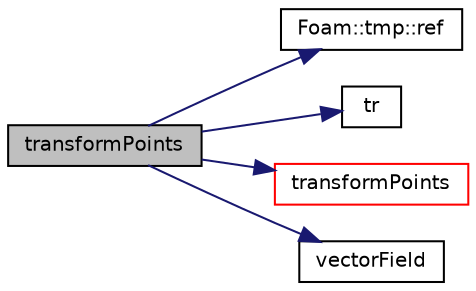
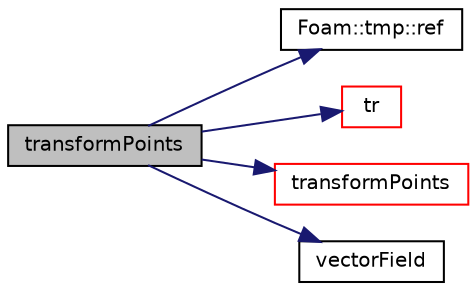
node "tr": color black -> red
